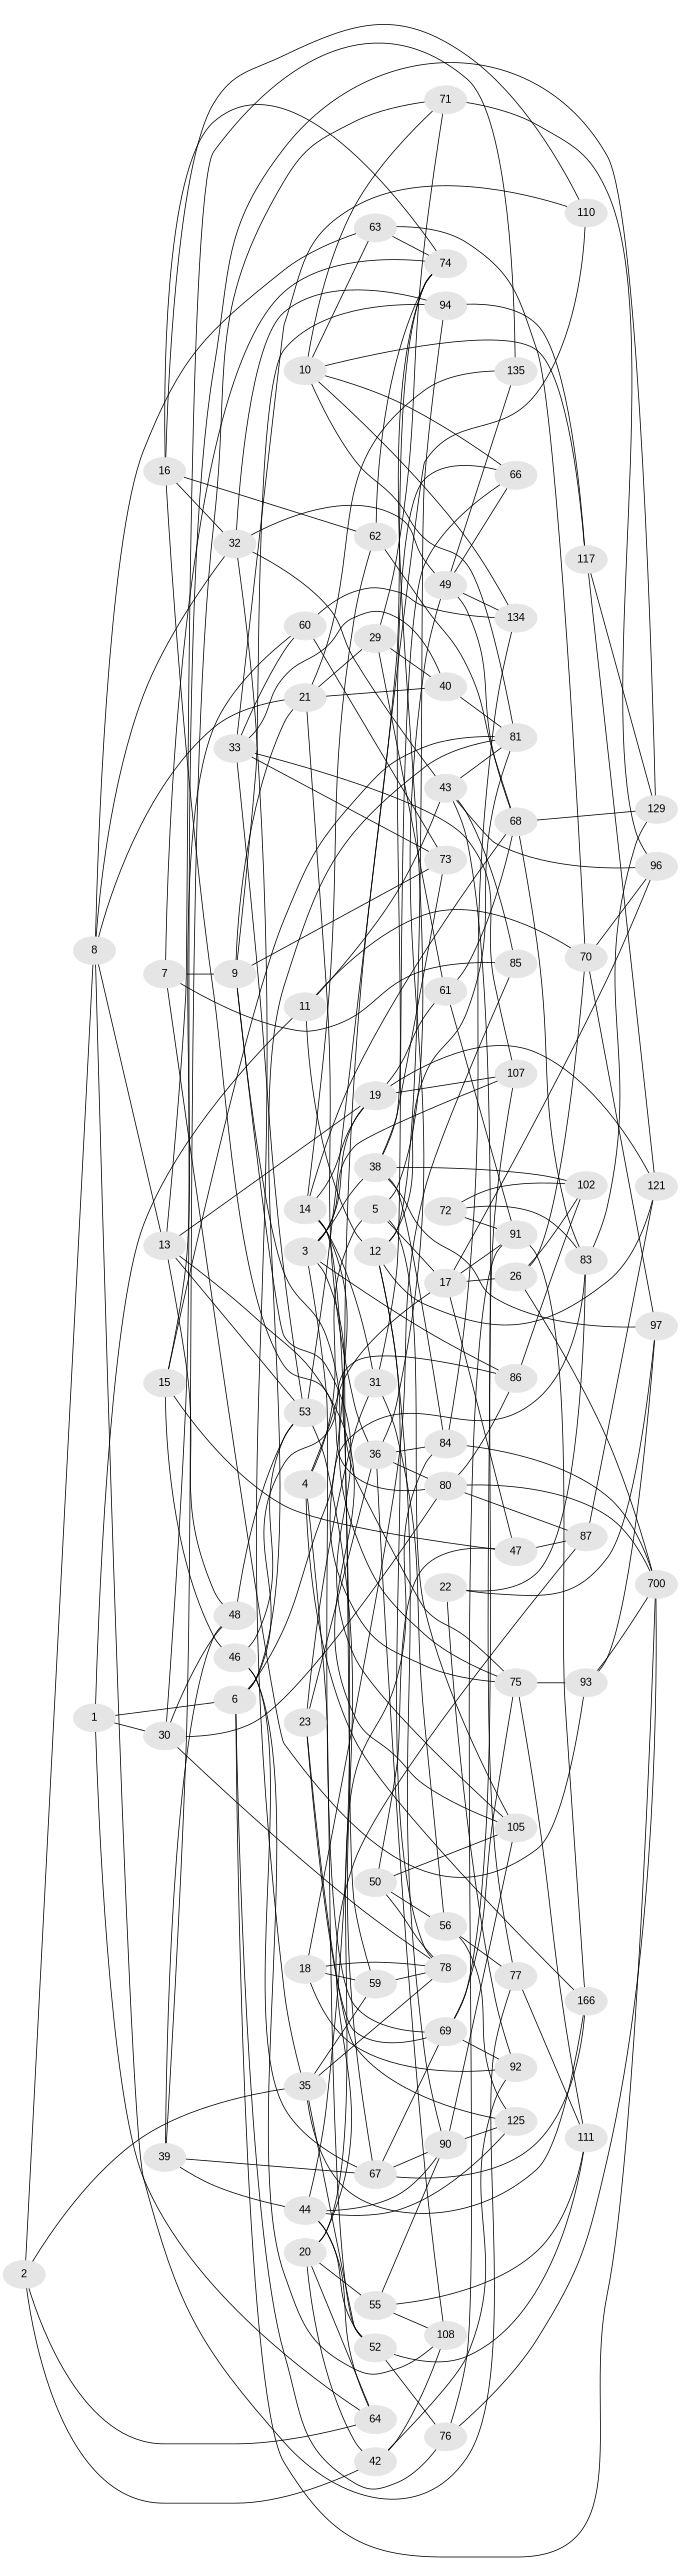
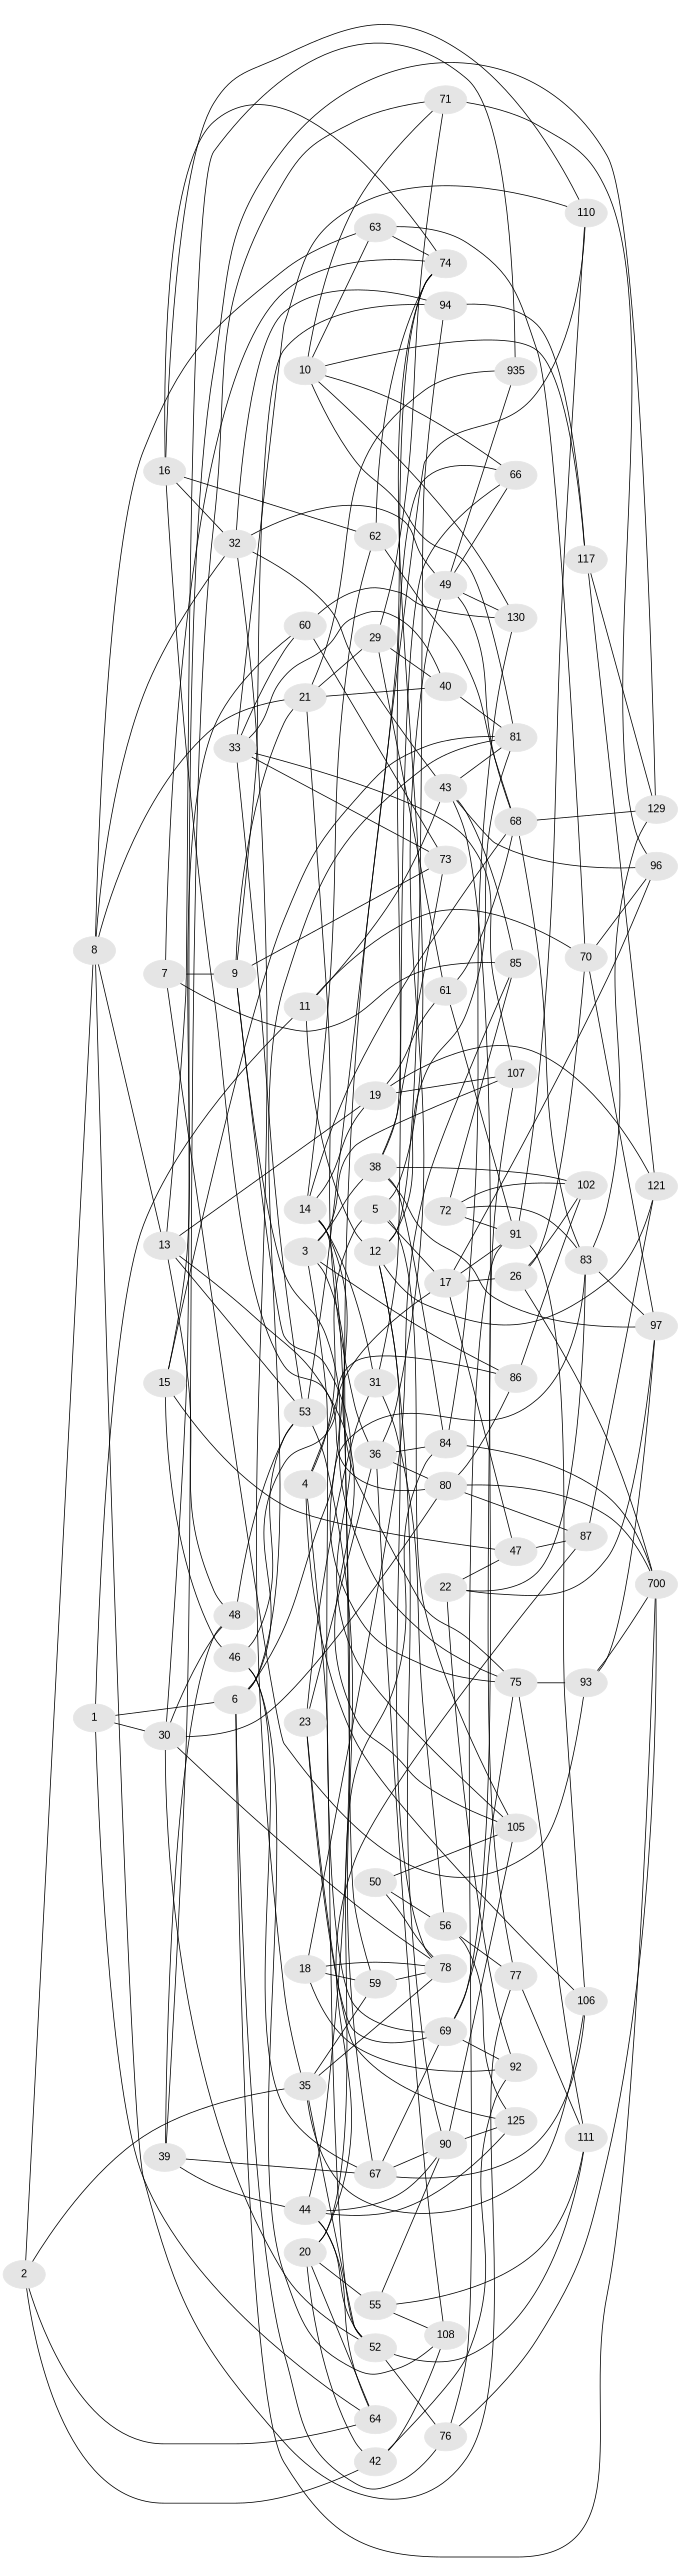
node "135": label "135" -> "935"
node "134": label "134" -> "130"
edge "110" -- "91": added
edge "85" -- "72": added
edge "19" -- "3": removed
edge "83" -- "97": added
edge "47" -- "50": now "47" -- "22"
node "166": label "166" -> "106"
edge "30" -- "52": added
